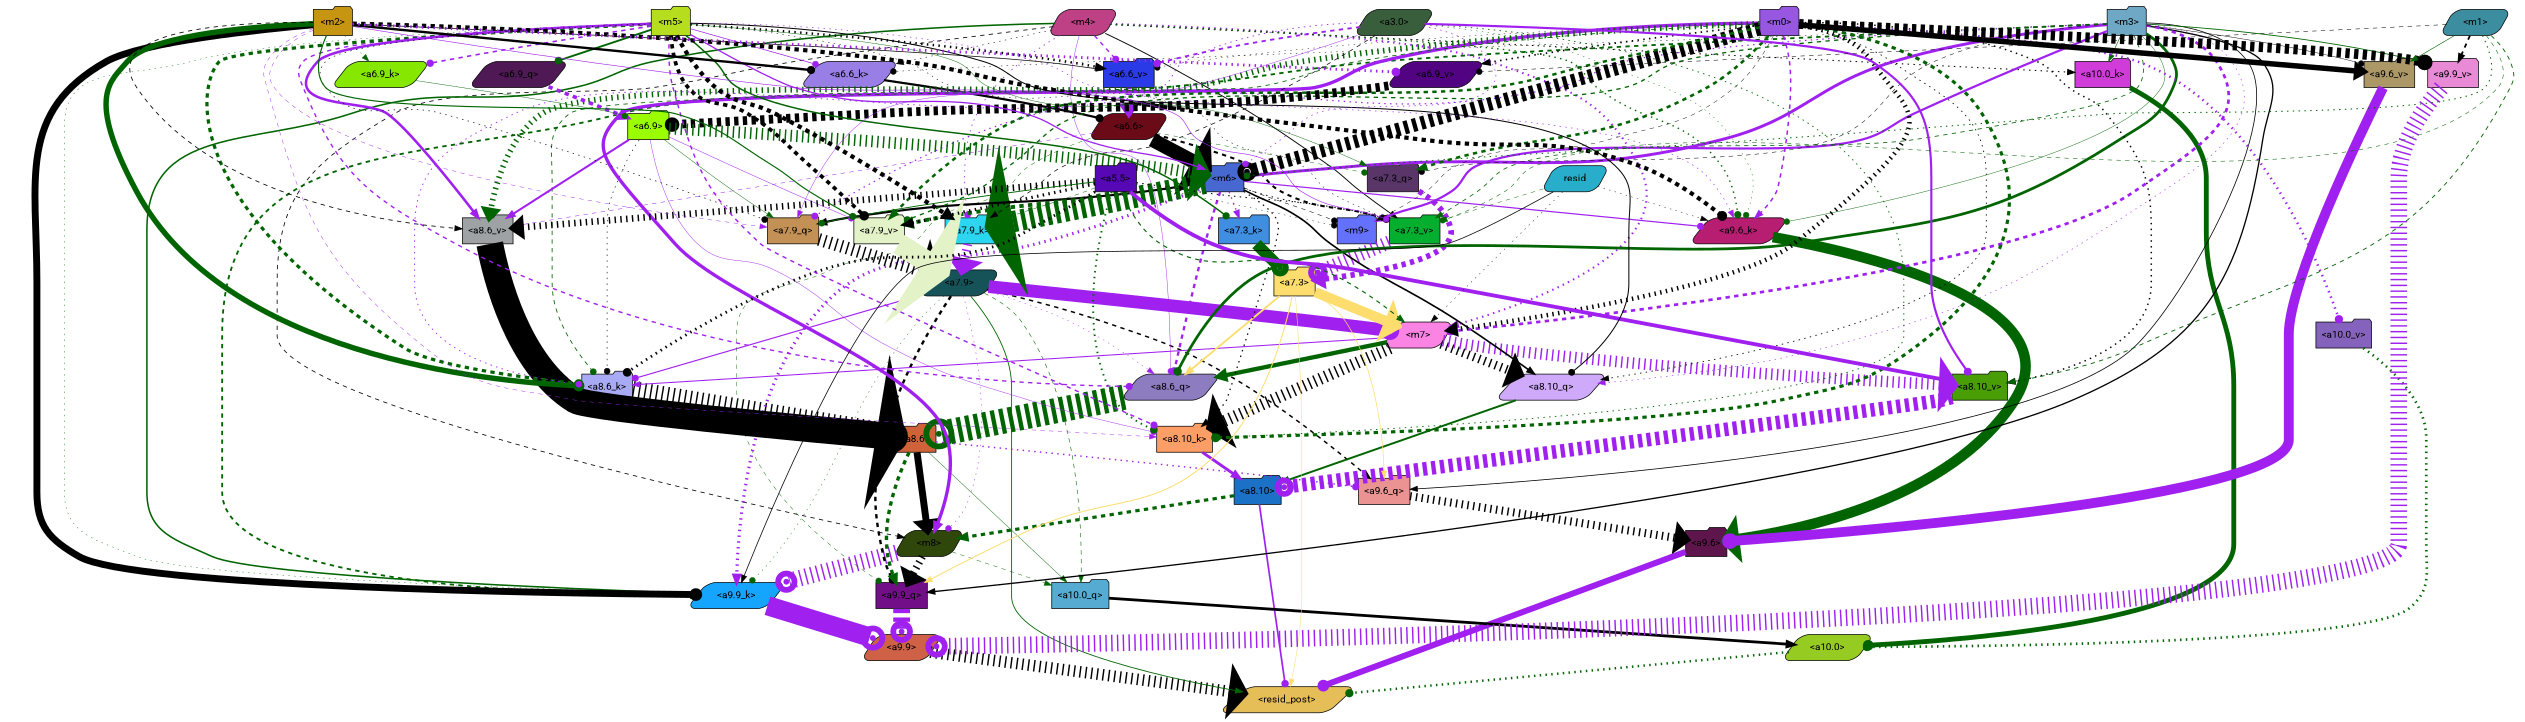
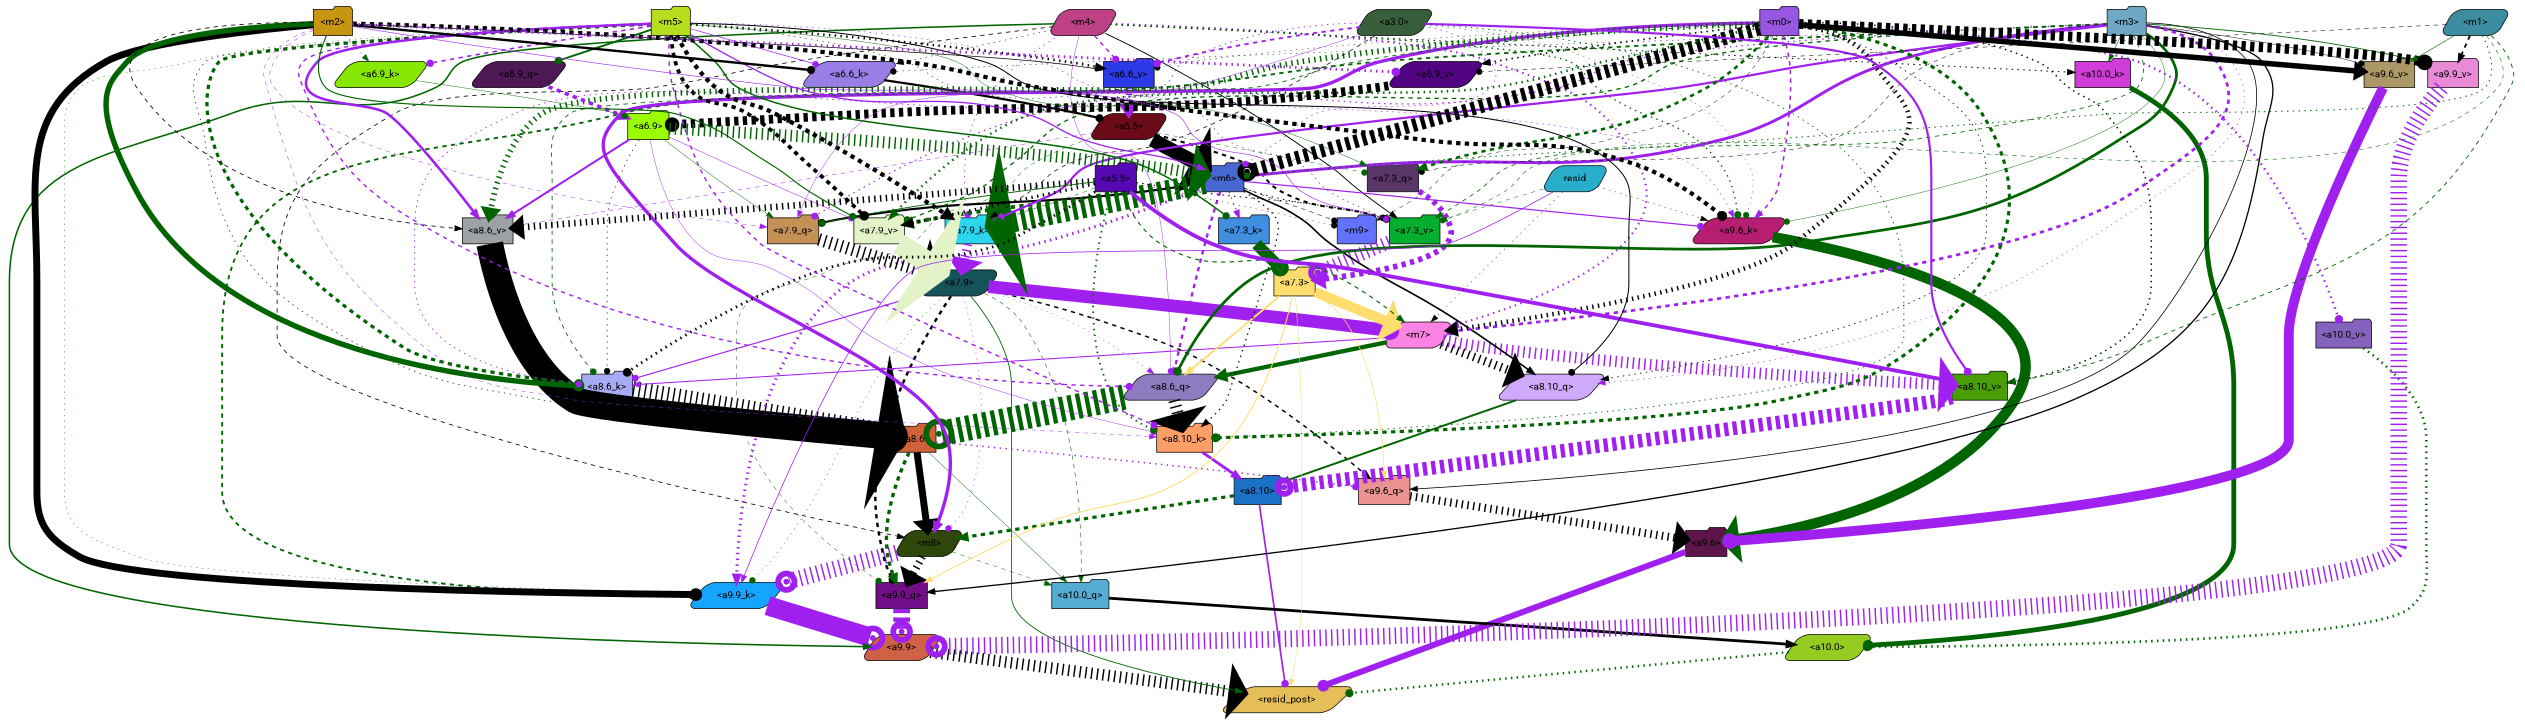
edge "<m0>" -> "<a7.9_v>": style dashed -> dotted
edge "<m5>" -> "<a7.9_q>": now "<m5>" -> "<a8.6>"
edge "<m3>" -> "<m9>": now "<m3>" -> "<a7.9_k>"
edge "<m4>" -> "<a9.9_k>": now "<m4>" -> "<a9.9>"
edge "<m6>" -> "<a7.9_q>": arrowhead normal -> dot
edge "resid" -> "<a9.9_k>": color black -> purple
edge "<m7>" -> "<a8.10_k>": now "<a8.6_q>" -> "<a8.10_k>"
